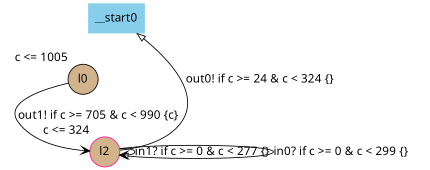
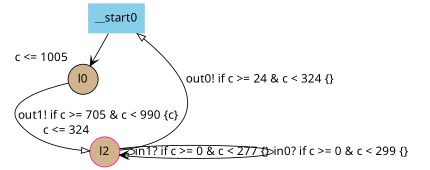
edge "__start0" -> "l0 c <= 1005": added
edge "l0 c <= 1005" -> "l2 c <= 324": arrowhead vee -> onormal
